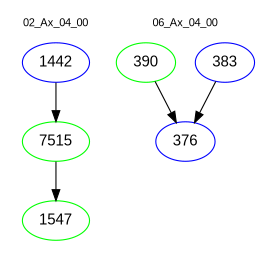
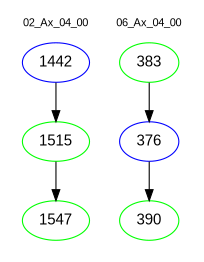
node "383": color blue -> green
edge "390" -> "376": reversed
node "7515": label "7515" -> "1515"
